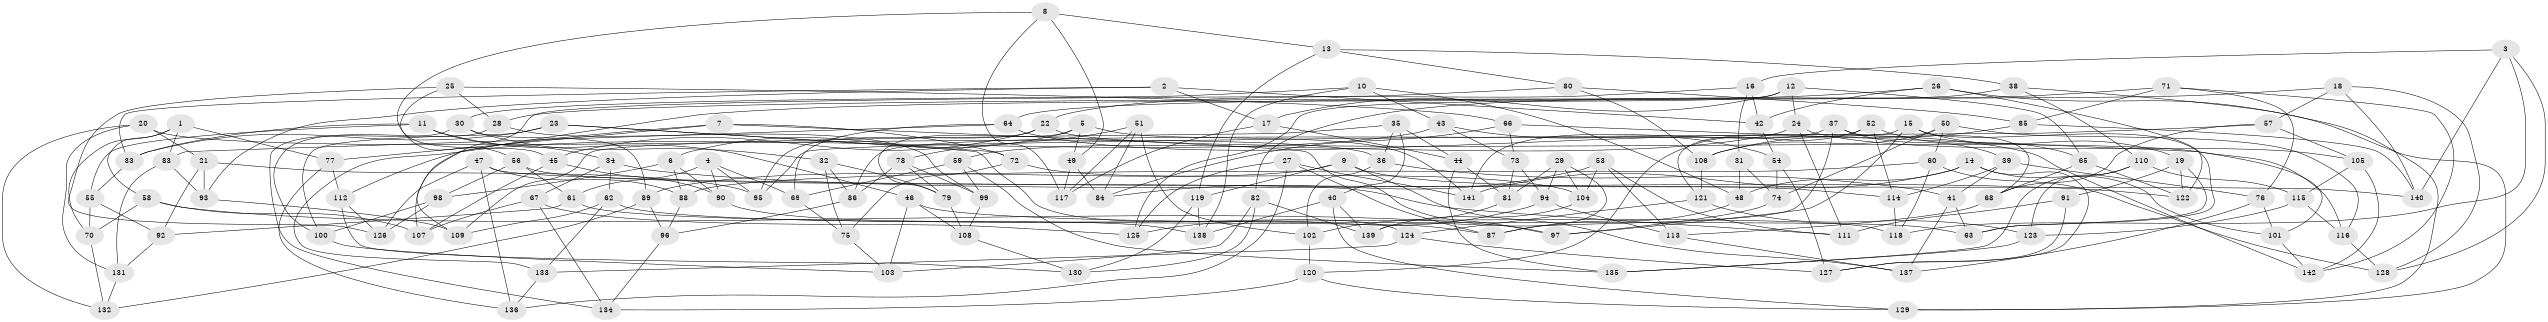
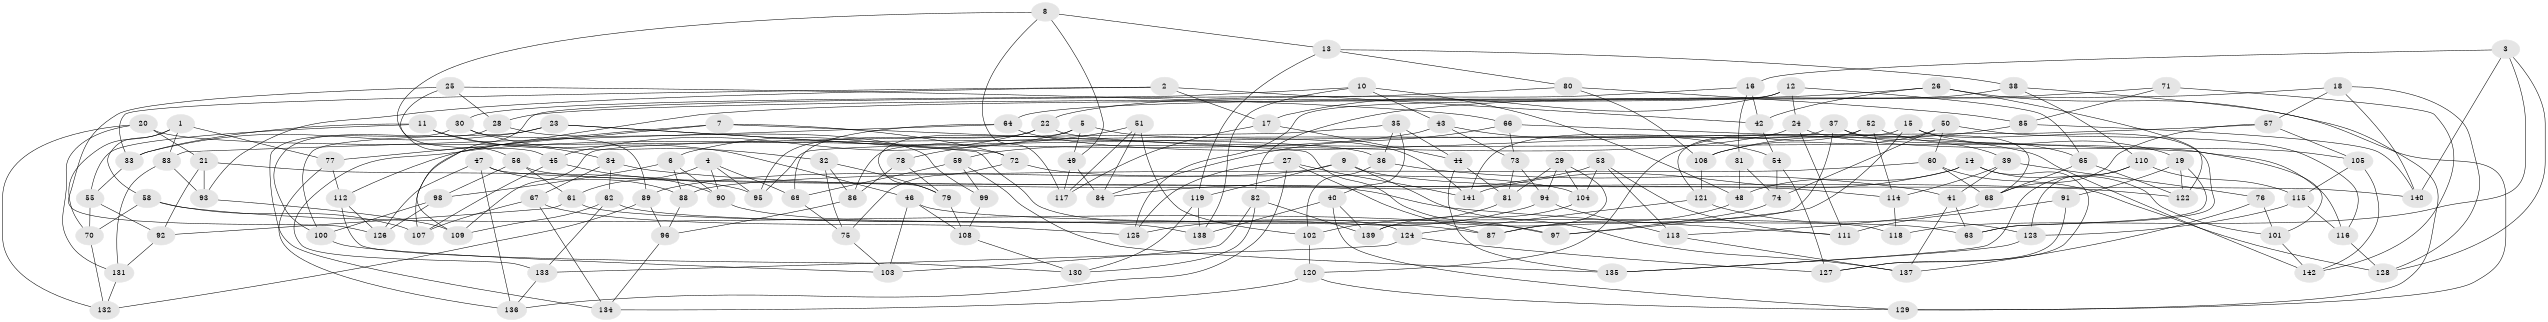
edge "71" -- "76": removed
edge "78" -- "99": removed
edge "60" -- "118": now "60" -- "68"
